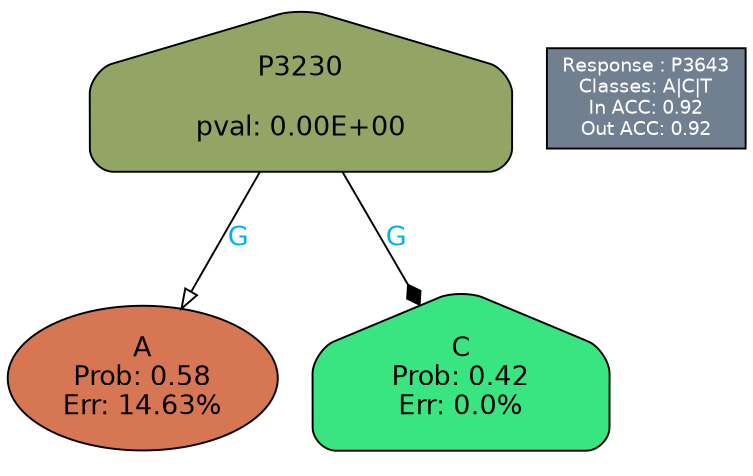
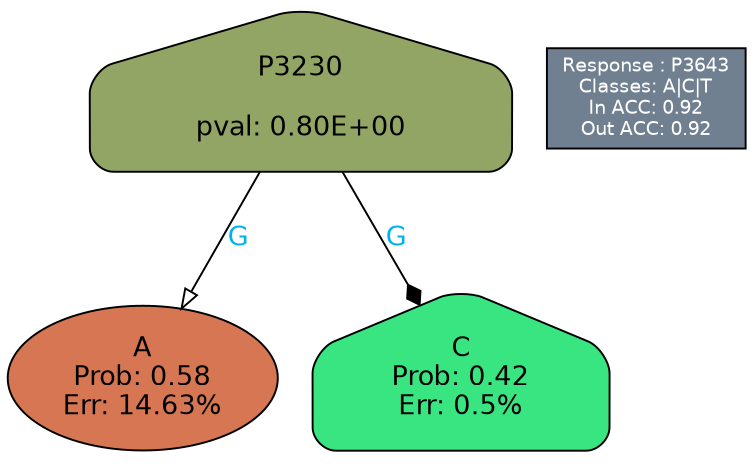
node "P3230 pval: 0.00E+00": label "P3230 pval: 0.00E+00" -> "P3230 pval: 0.80E+00"
node "C Prob: 0.42 Err: 0.0%": label "C Prob: 0.42 Err: 0.0%" -> "C Prob: 0.42 Err: 0.5%"
